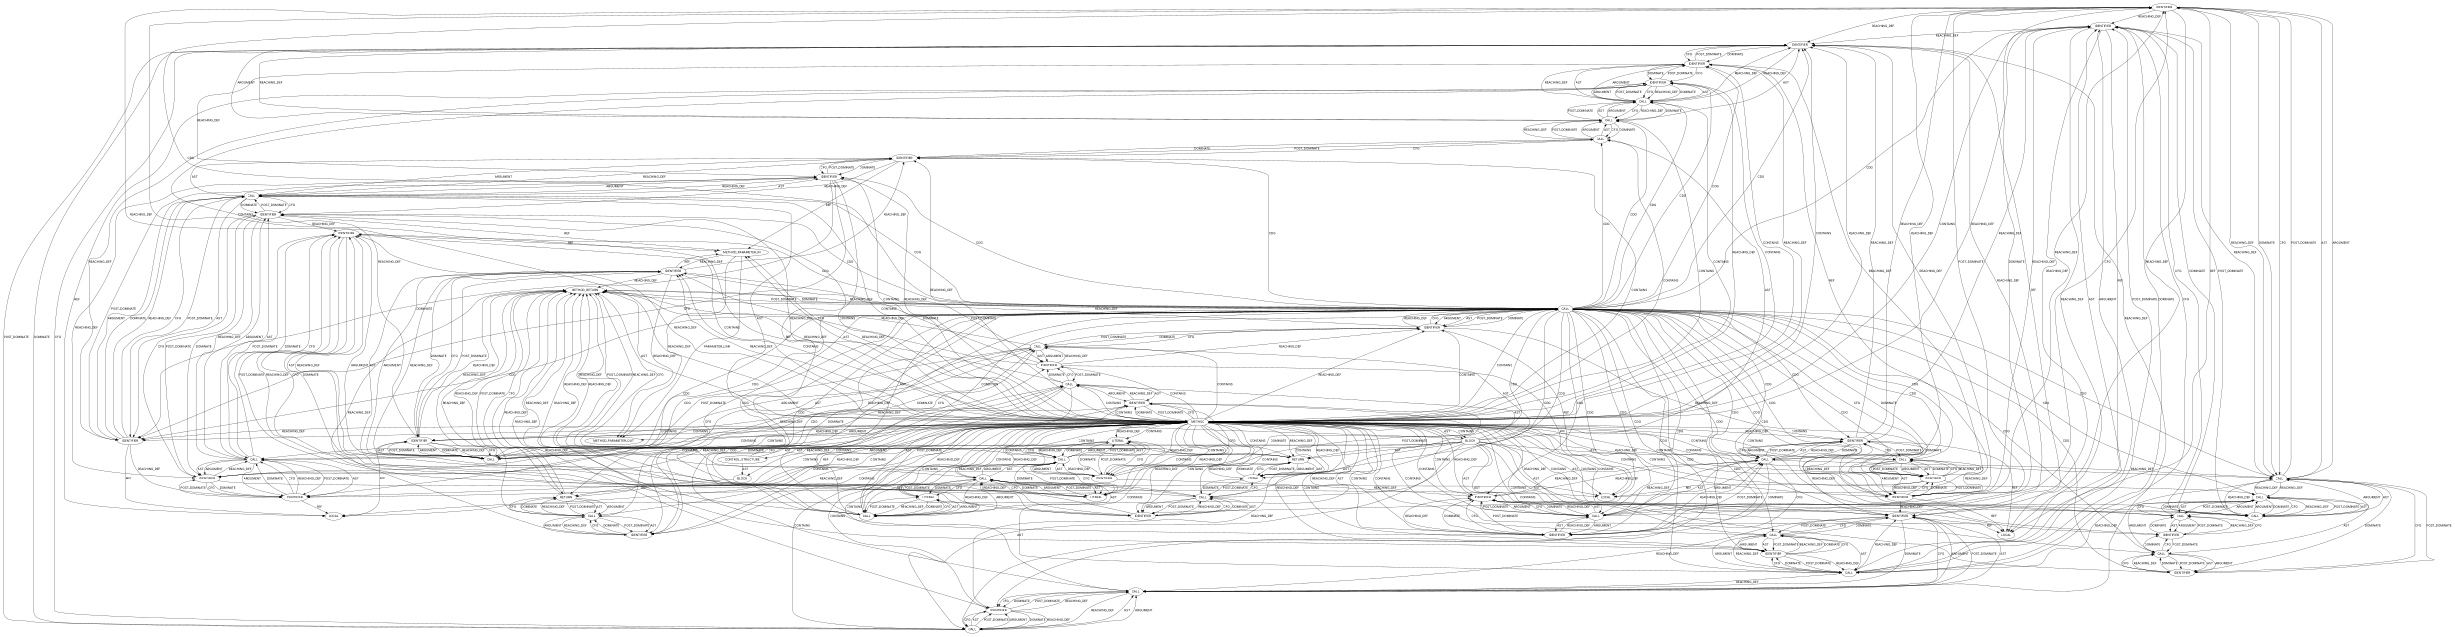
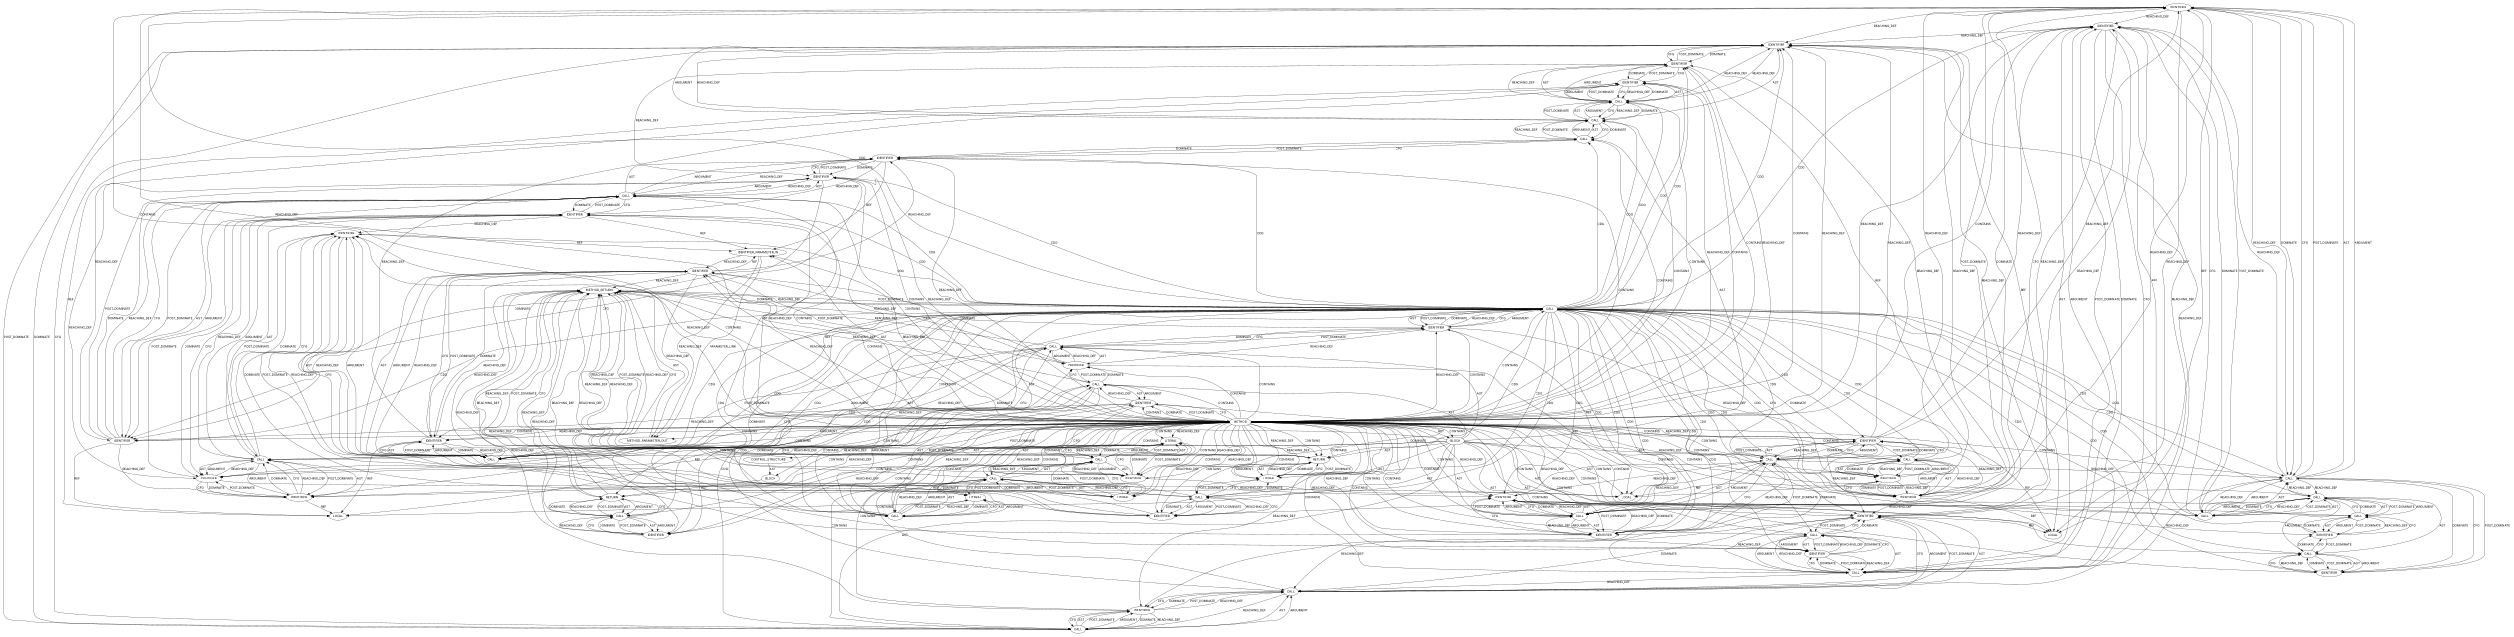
node "METHOD_PARAMETER_IN": label "METHOD_PARAMETER_IN" -> "IDENTIFIER_PARAMETER_IN"
edge "METHOD" -> "METHOD_RETURN": now "METHOD_PARAMETER_OUT" -> "METHOD_RETURN"
